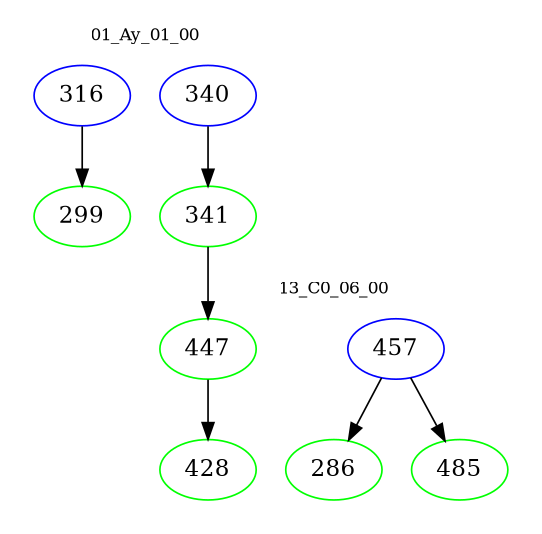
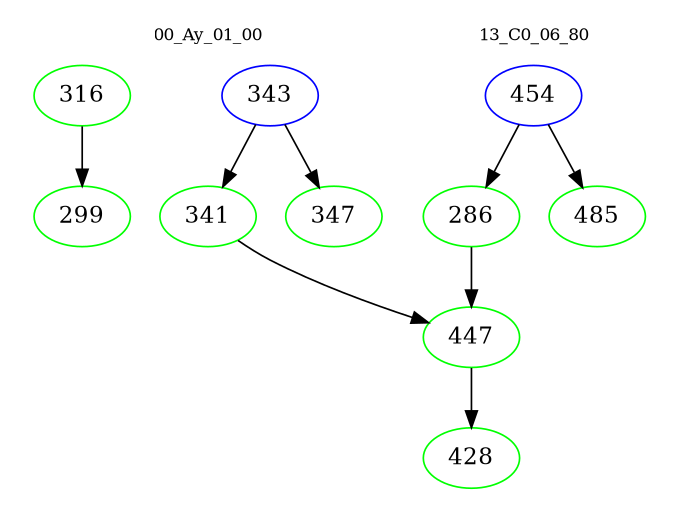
cluster "01_Ay_01_00": label "01_Ay_01_00" -> "00_Ay_01_00"
node "316": color blue -> green
node "340": label "340" -> "343"
node "347": added
edge "286" -> "447": added
cluster "13_C0_06_00": label "13_C0_06_00" -> "13_C0_06_80"
node "457": label "457" -> "454"
